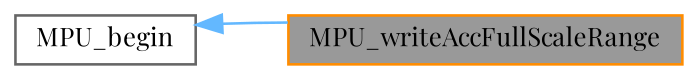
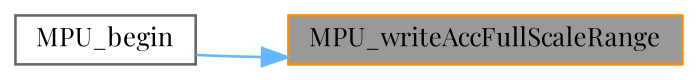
edge "MPU_writeAccFullScaleRange" -> "MPU_begin": reversed
